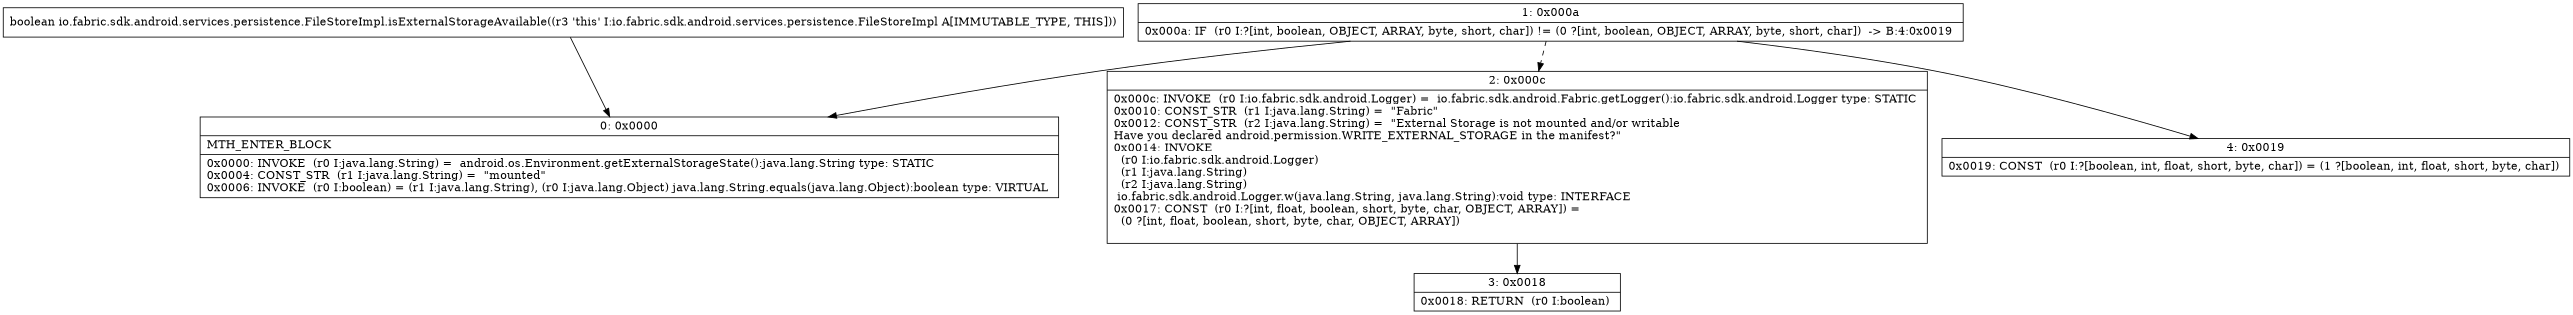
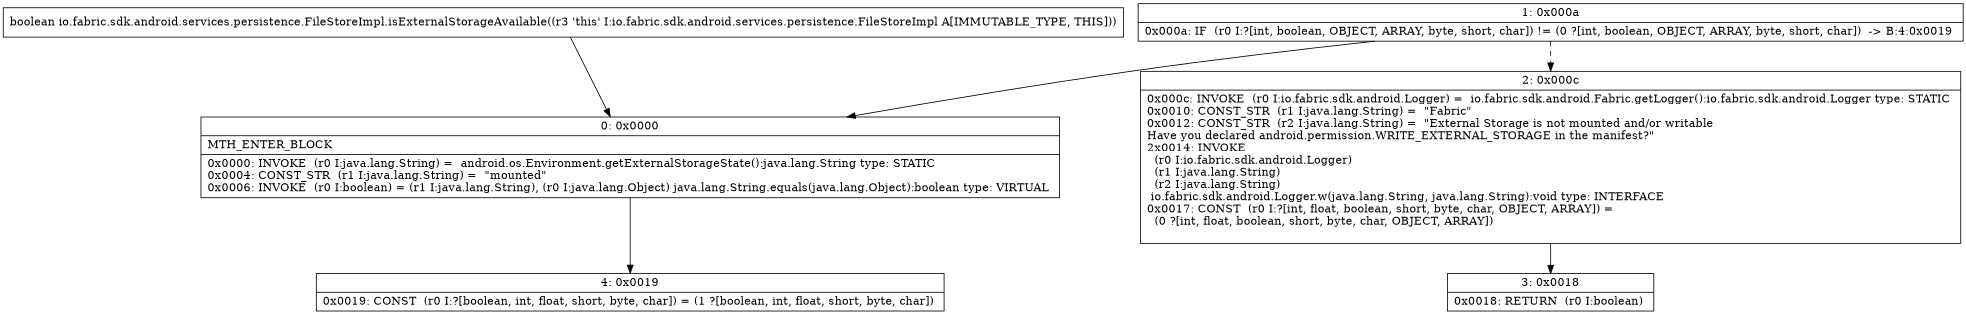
edge "1: 0x000a" -> "4: 0x0019": now "0: 0x0000" -> "4: 0x0019"
node "2: 0x000c": text "0x0014: INVOKE" -> "2x0014: INVOKE"
